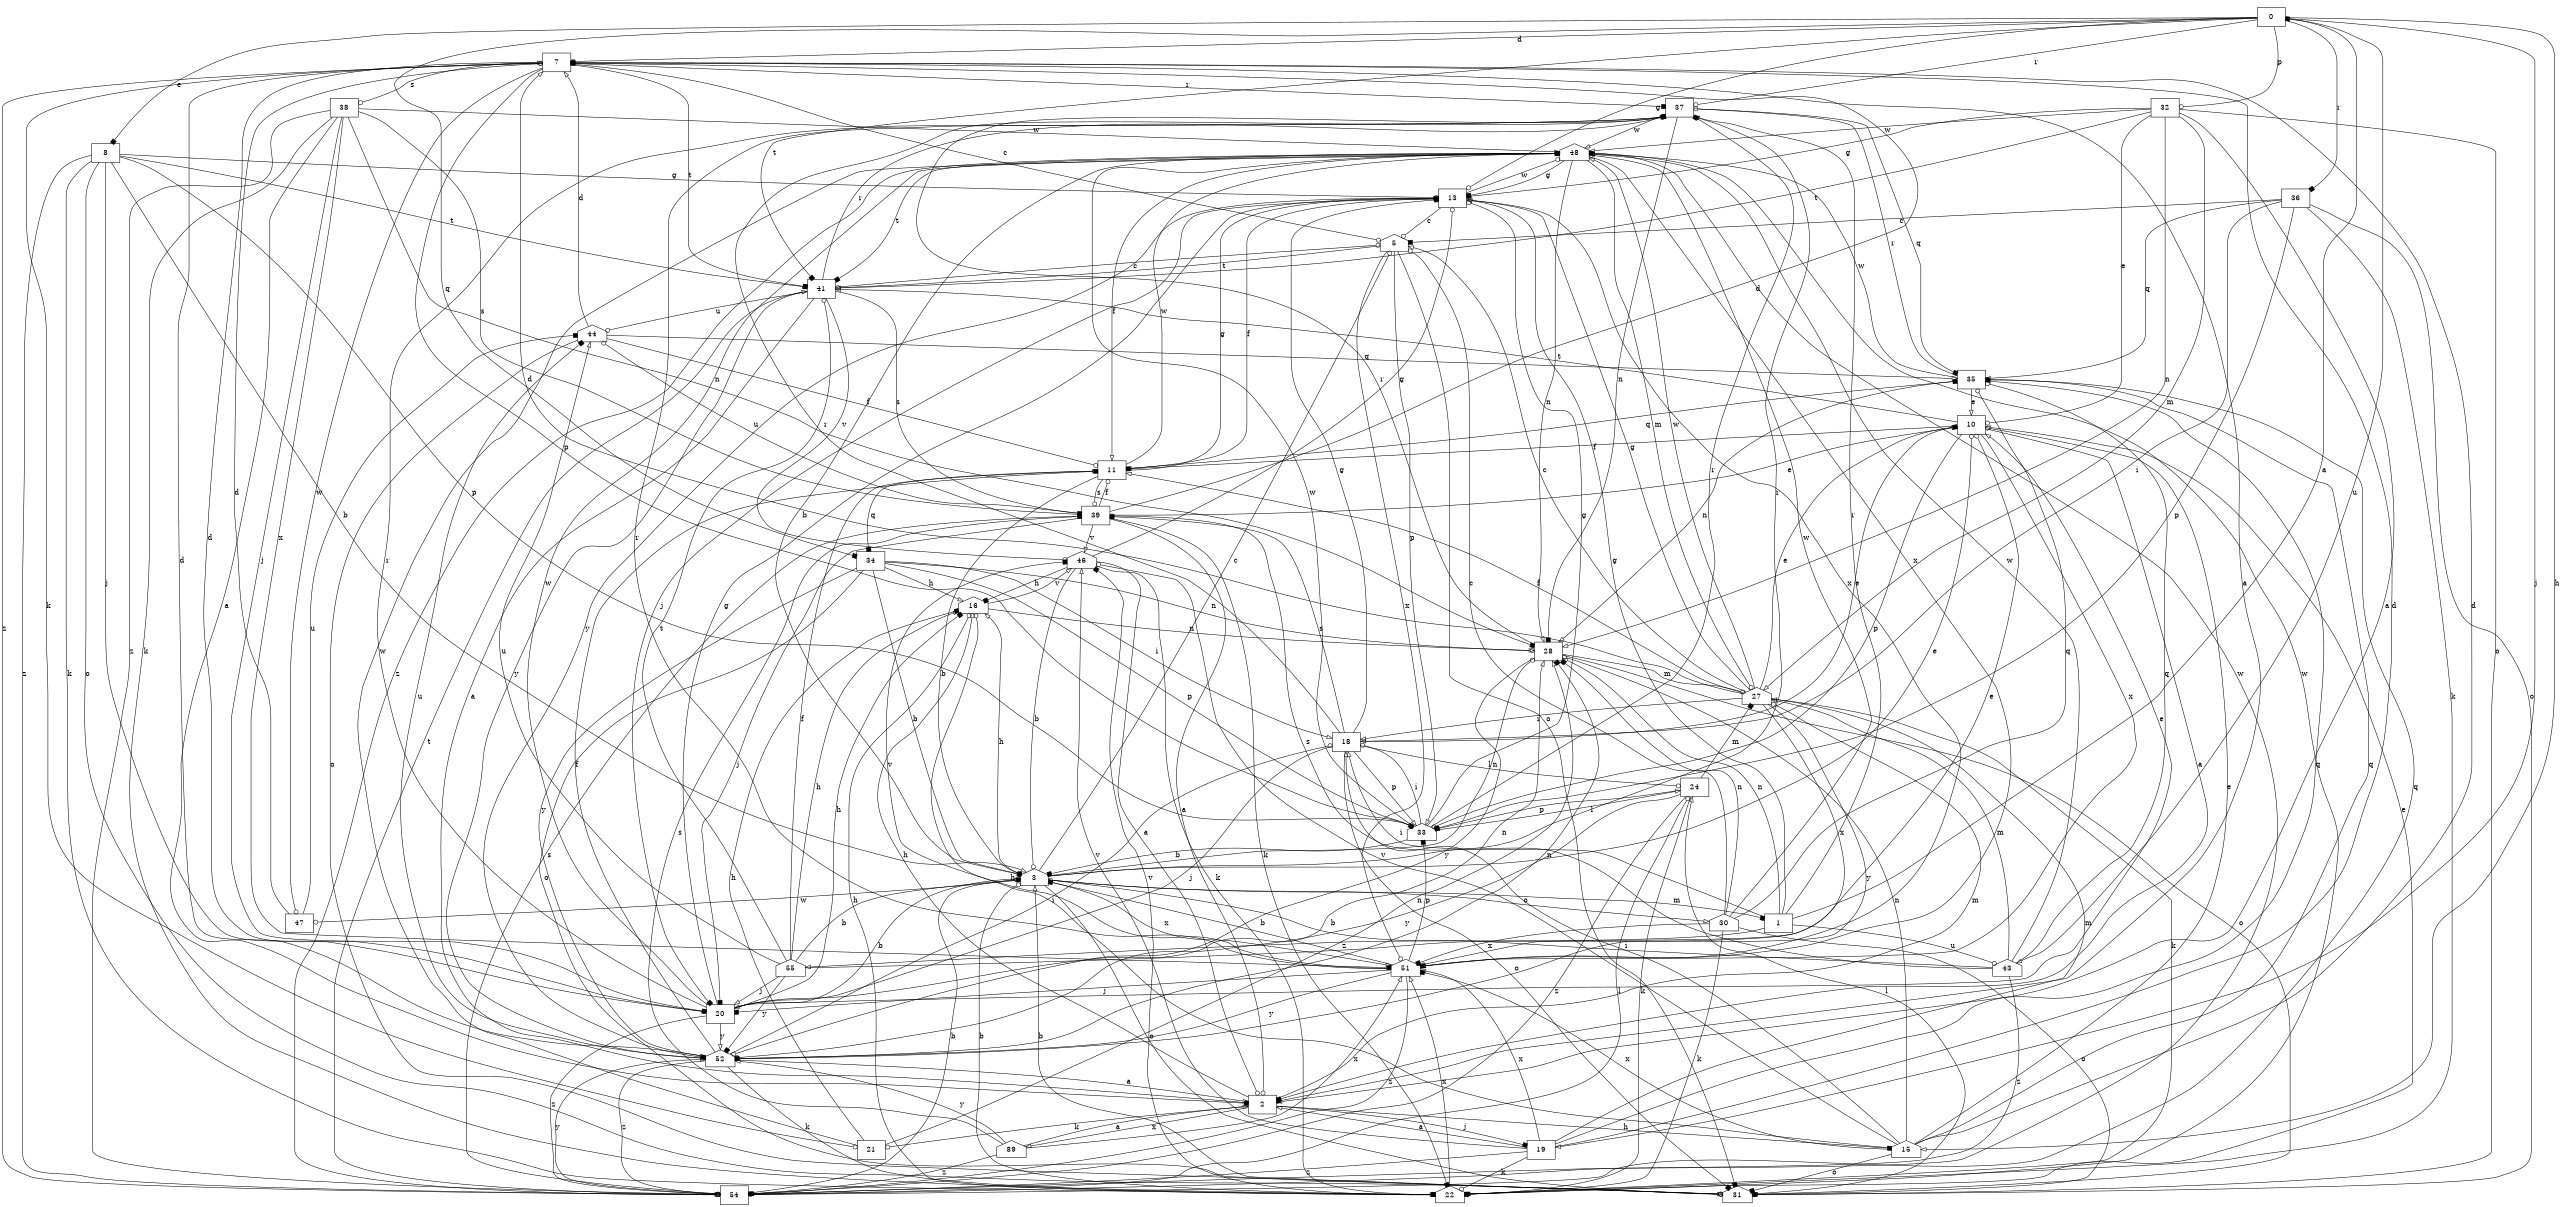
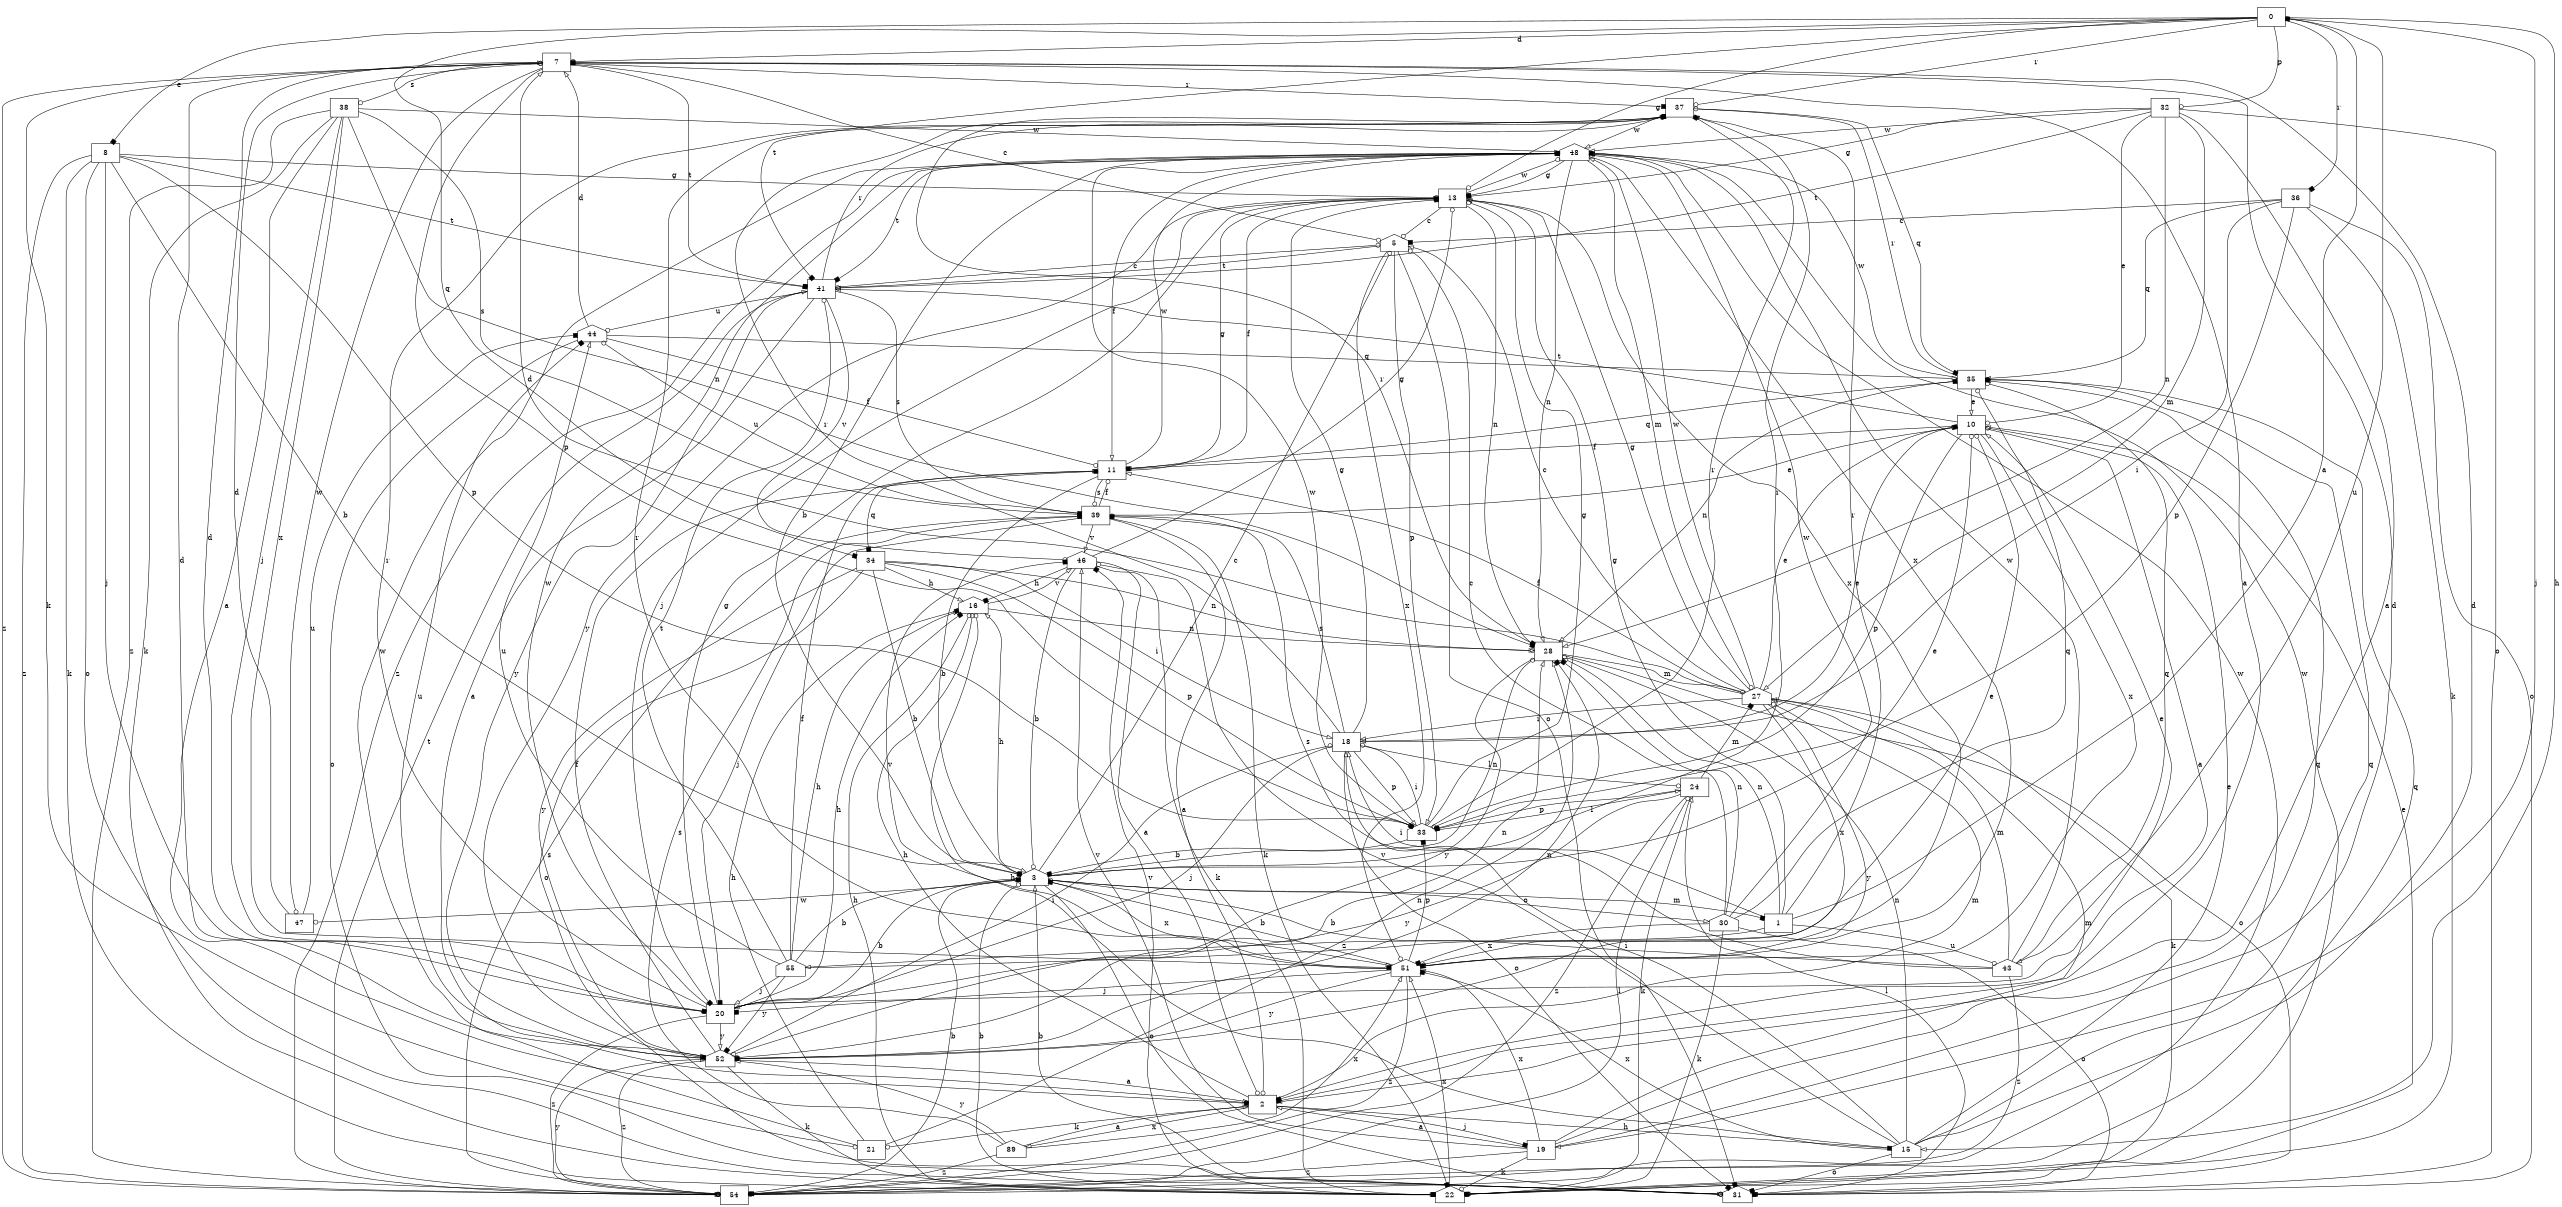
edge "39" -> "7": removed, label "d"
edge "37" -> "28": now "13" -> "28"
